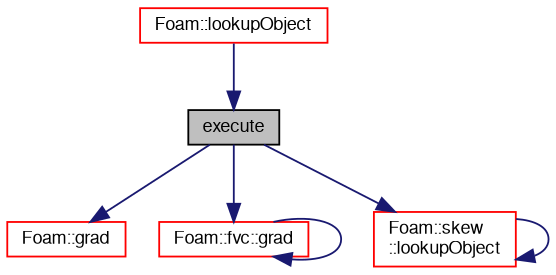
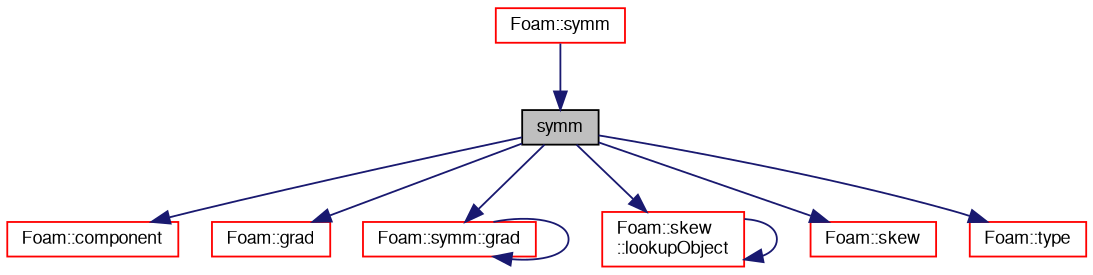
node "Foam::lookupObject": label "Foam::lookupObject" -> "Foam::symm"
node "execute": label "execute" -> "symm"
node "Foam::component": added
node "Foam::fvc::grad": label "Foam::fvc::grad" -> "Foam::symm::grad"
node "Foam::skew": added
node "Foam::type": added
